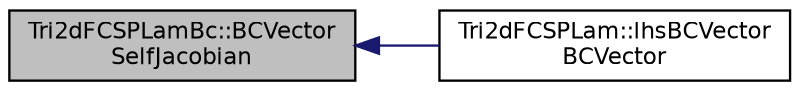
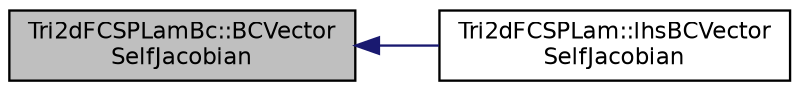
node "Tri2dFCSPLam::lhsBCVector BCVector": label "Tri2dFCSPLam::lhsBCVector BCVector" -> "Tri2dFCSPLam::lhsBCVector SelfJacobian"
